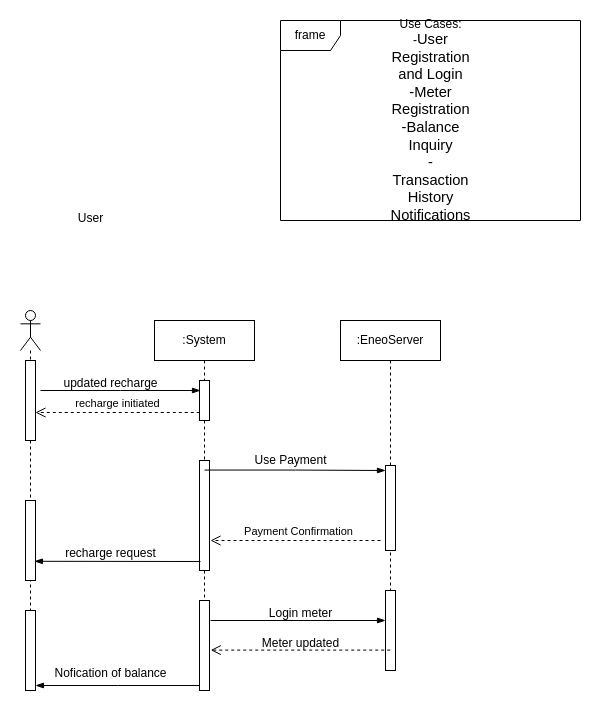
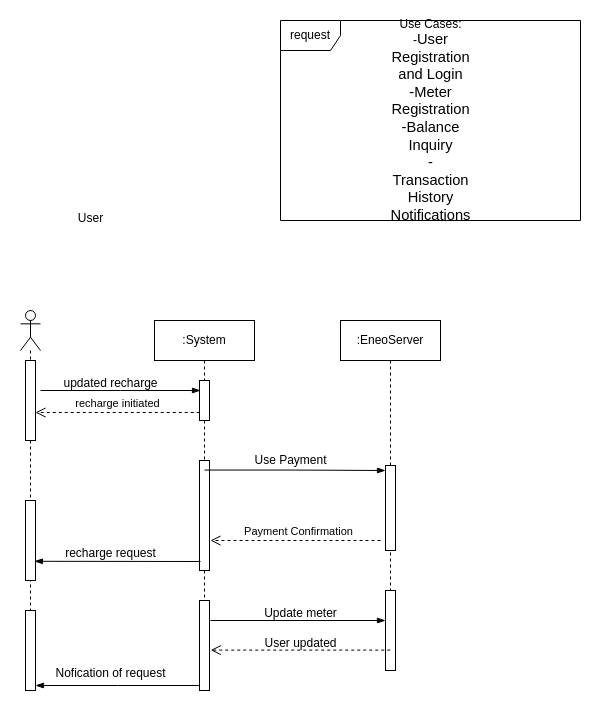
node "frame": label "frame" -> "request"
node "Login meter": label "Login meter" -> "Update meter"
node "Meter updated": label "Meter updated" -> "User updated"
node "Nofication of balance": label "Nofication of balance" -> "Nofication of request"
